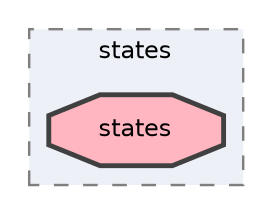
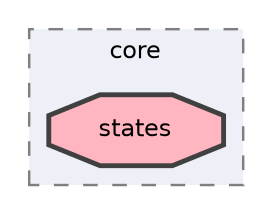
cluster "states": label "states" -> "core"
